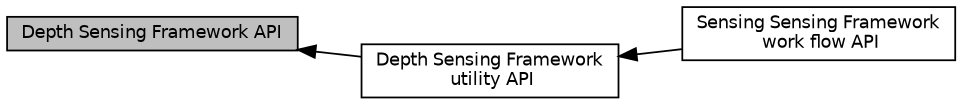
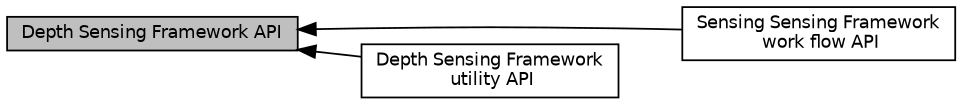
edge "Sensing Sensing Framework work flow API" -> "Depth Sensing Framework utility API": now "Sensing Sensing Framework work flow API" -> "Depth Sensing Framework API"
